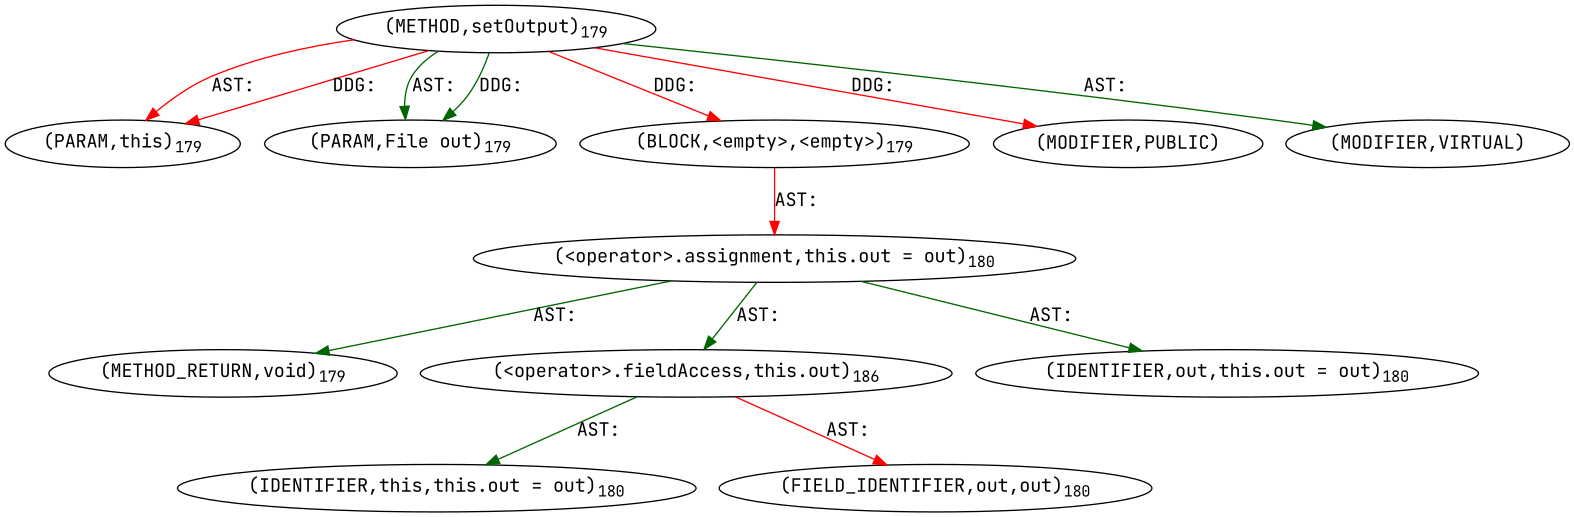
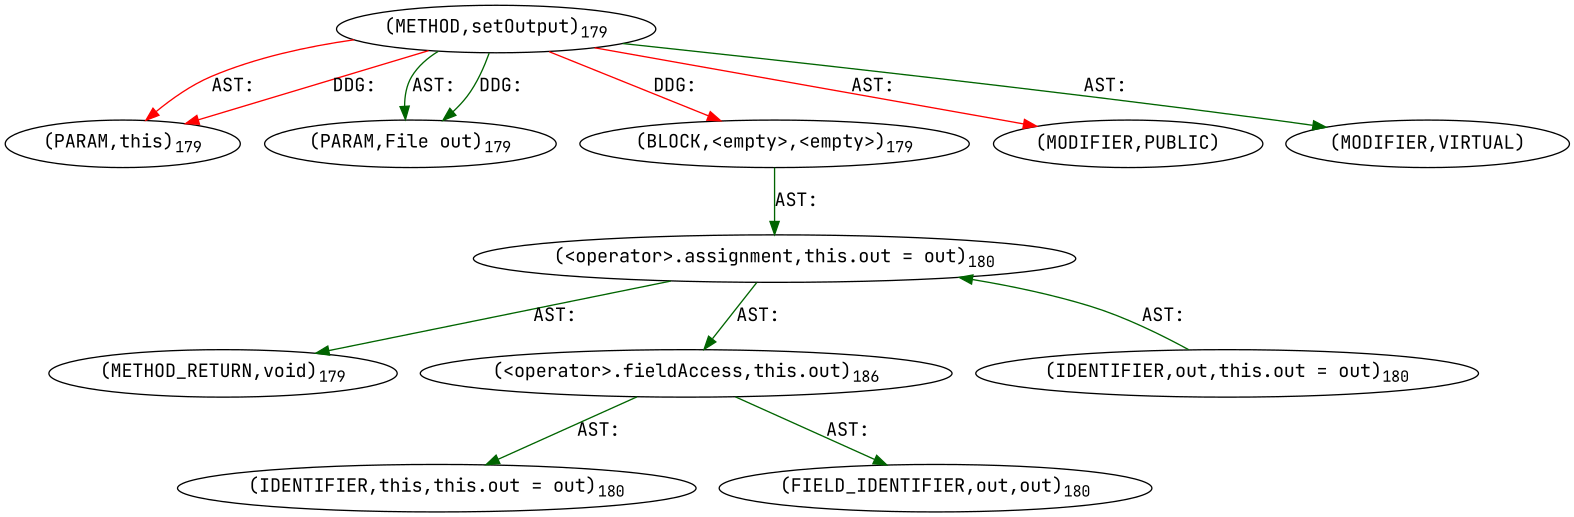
edge "(METHOD,setOutput)" -> "(MODIFIER,PUBLIC)": label "DDG: " -> "AST: "
edge "(BLOCK,<empty>,<empty>)" -> "(<operator>.assignment,this.out = out)": color red -> darkgreen
edge "(<operator>.assignment,this.out = out)" -> "(IDENTIFIER,out,this.out = out)": reversed
edge "(<operator>.fieldAccess,this.out)" -> "(FIELD_IDENTIFIER,out,out)": color red -> darkgreen
